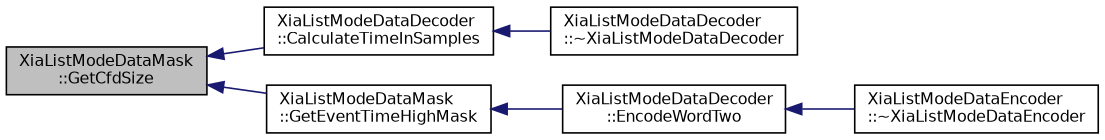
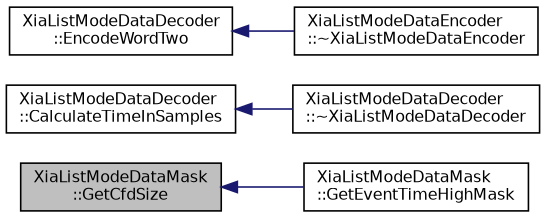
edge "XiaListModeDataDecoder ::CalculateTimeInSamples" -> "XiaListModeDataMask ::GetCfdSize": removed
edge "XiaListModeDataDecoder ::EncodeWordTwo" -> "XiaListModeDataMask ::GetEventTimeHighMask": removed
